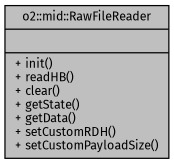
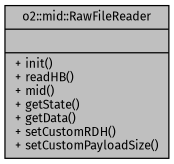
node "o2::mid::RawFileReader": text "+ clear()" -> "+ mid()"
